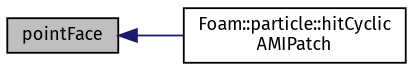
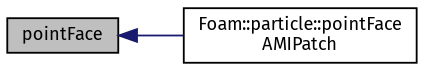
node "Foam::particle::hitCyclic AMIPatch": label "Foam::particle::hitCyclic AMIPatch" -> "Foam::particle::pointFace AMIPatch"
